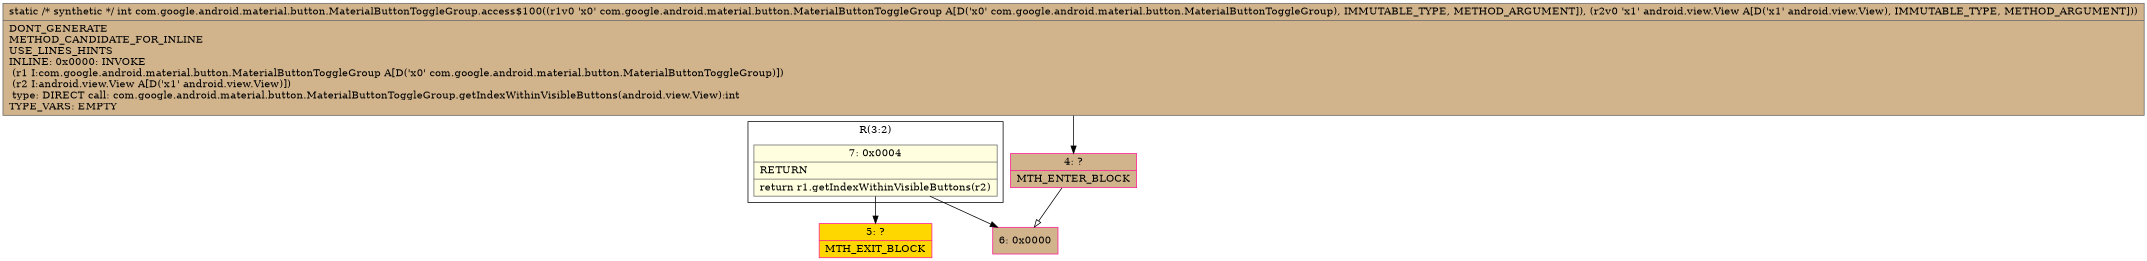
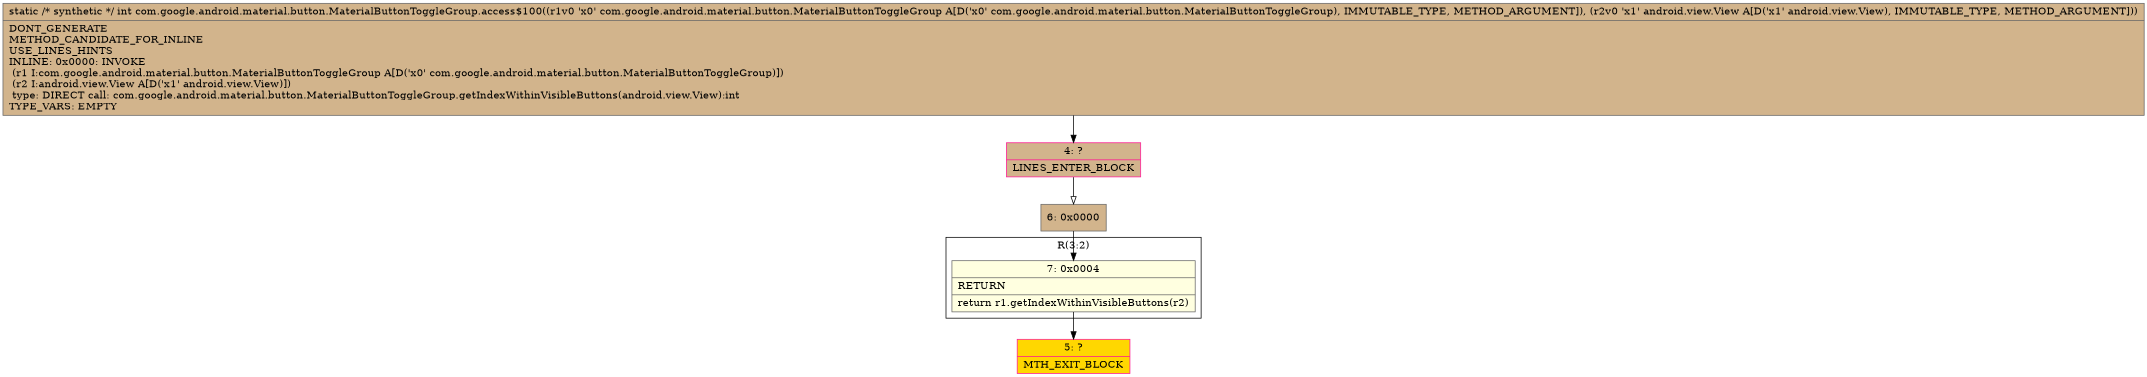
node "4: ?": text "MTH_ENTER_BLOCK" -> "LINES_ENTER_BLOCK"
edge "7: 0x0004" -> "6: 0x0000": reversed
node "6: 0x0000": color deeppink -> gray40
